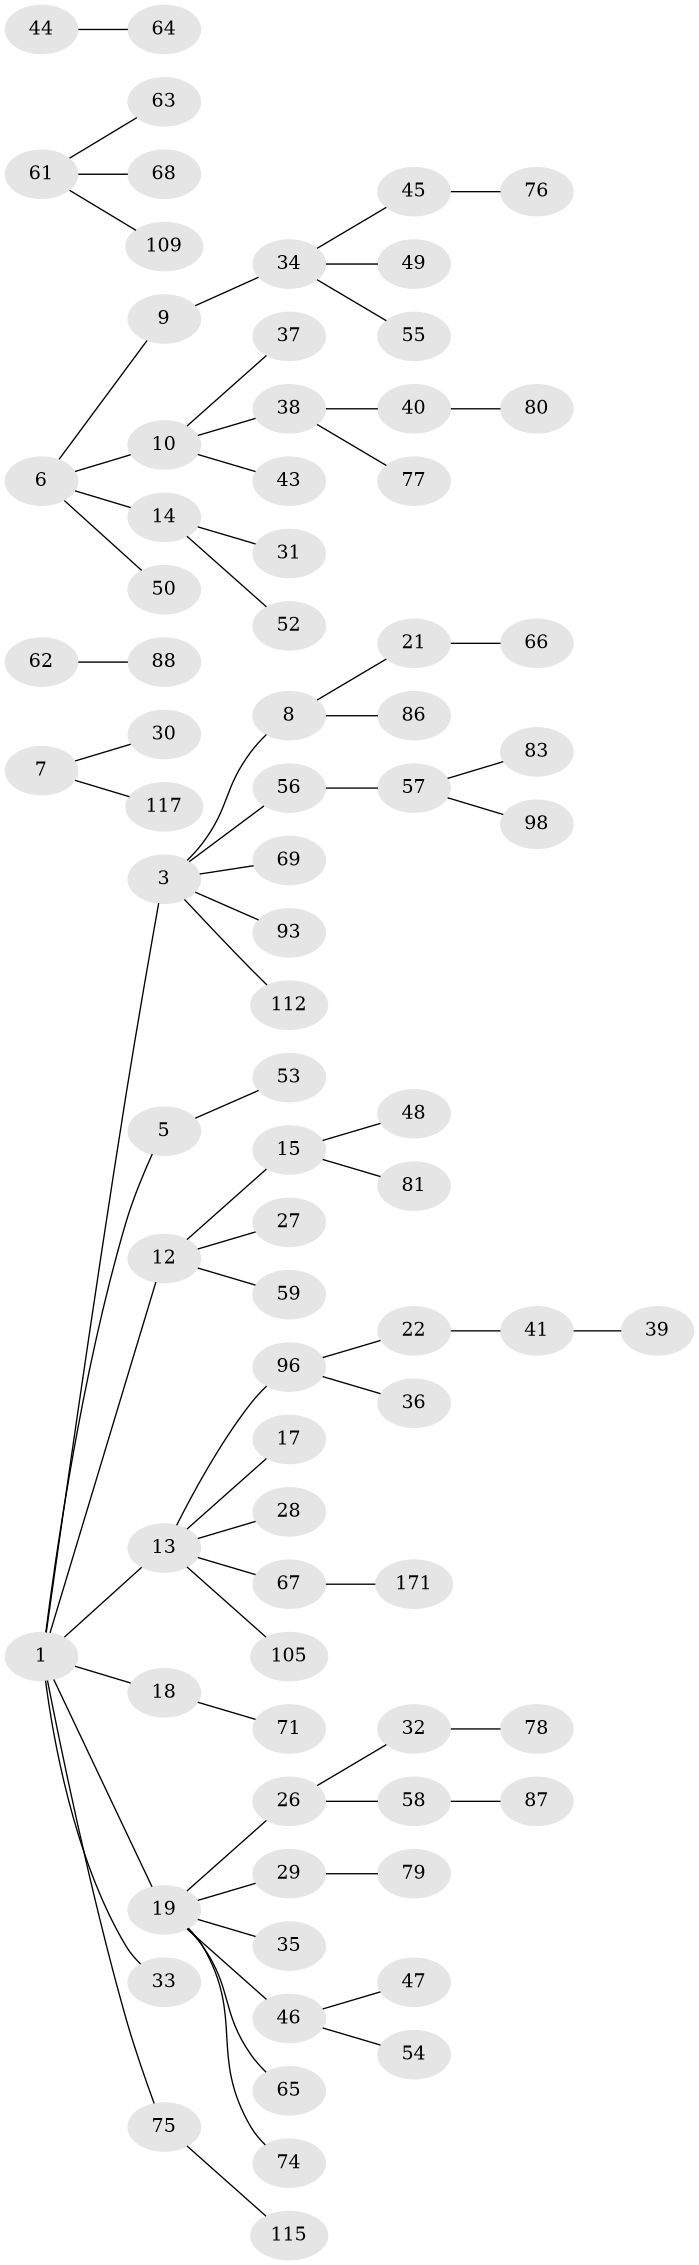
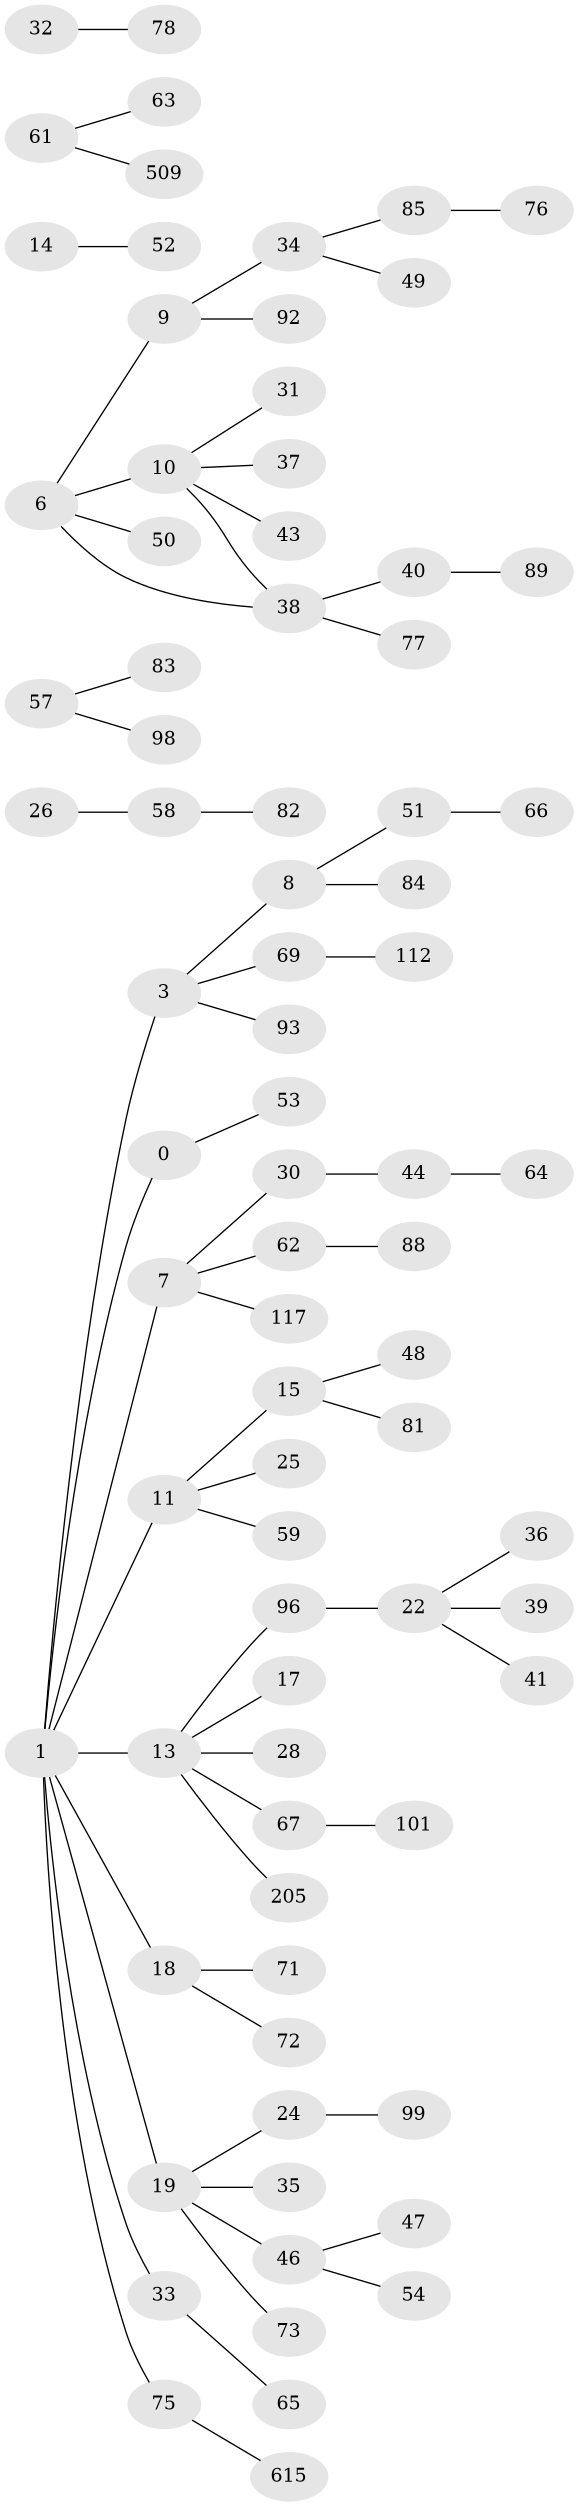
node "68": removed
node "45": label "45" -> "85"
node "109": label "109" -> "509"
node "92": added
node "55": removed
node "80": label "80" -> "89"
edge "6" -- "14": now "6" -- "38"
edge "14" -- "31": now "10" -- "31"
node "21": label "21" -> "51"
node "86": label "86" -> "84"
node "56": removed
edge "3" -- "112": now "69" -- "112"
node "5": label "5" -> "0"
edge "30" -- "44": added
node "27": label "27" -> "25"
node "12": label "12" -> "11"
edge "62" -- "7": added
edge "41" -- "39": now "22" -- "39"
edge "96" -- "36": now "22" -- "36"
edge "7" -- "1": added
node "171": label "171" -> "101"
node "105": label "105" -> "205"
edge "32" -- "26": removed
node "87": label "87" -> "82"
edge "26" -- "19": removed
node "29": label "29" -> "24"
node "79": label "79" -> "99"
edge "19" -- "65": now "33" -- "65"
node "72": added
node "74": label "74" -> "73"
node "115": label "115" -> "615"
